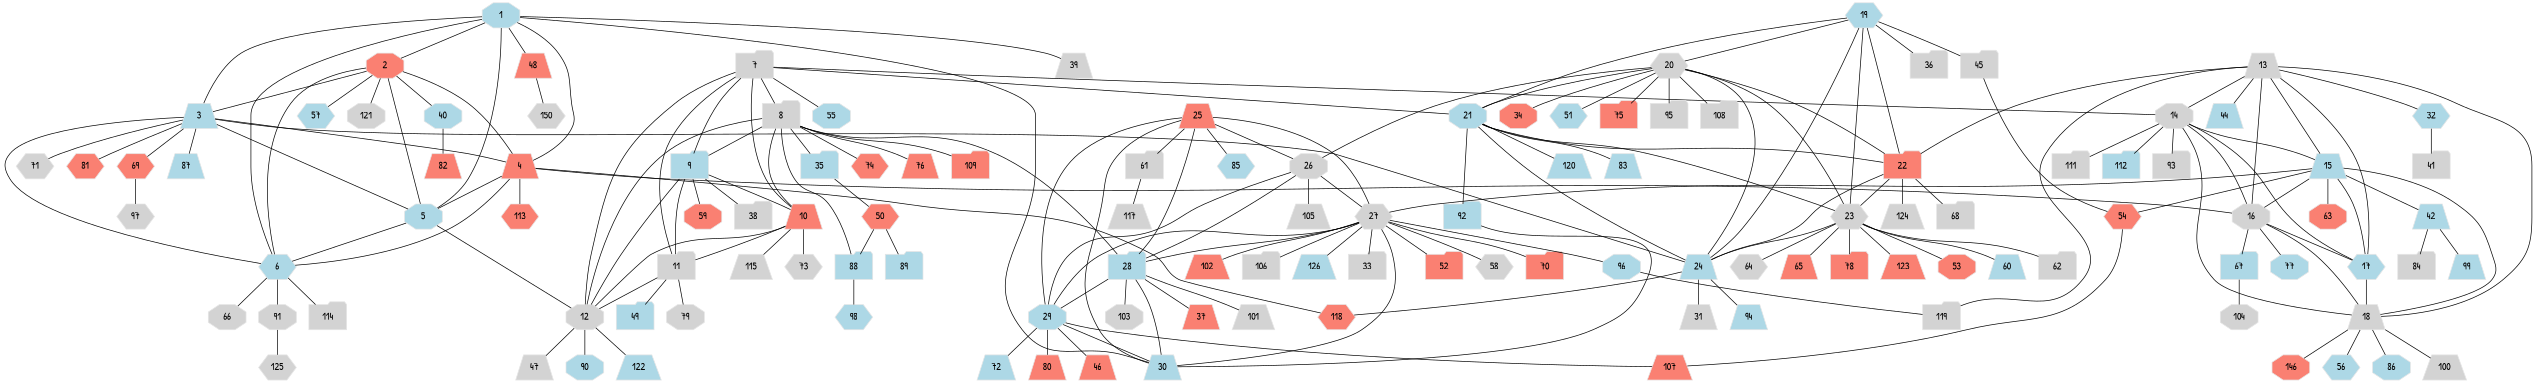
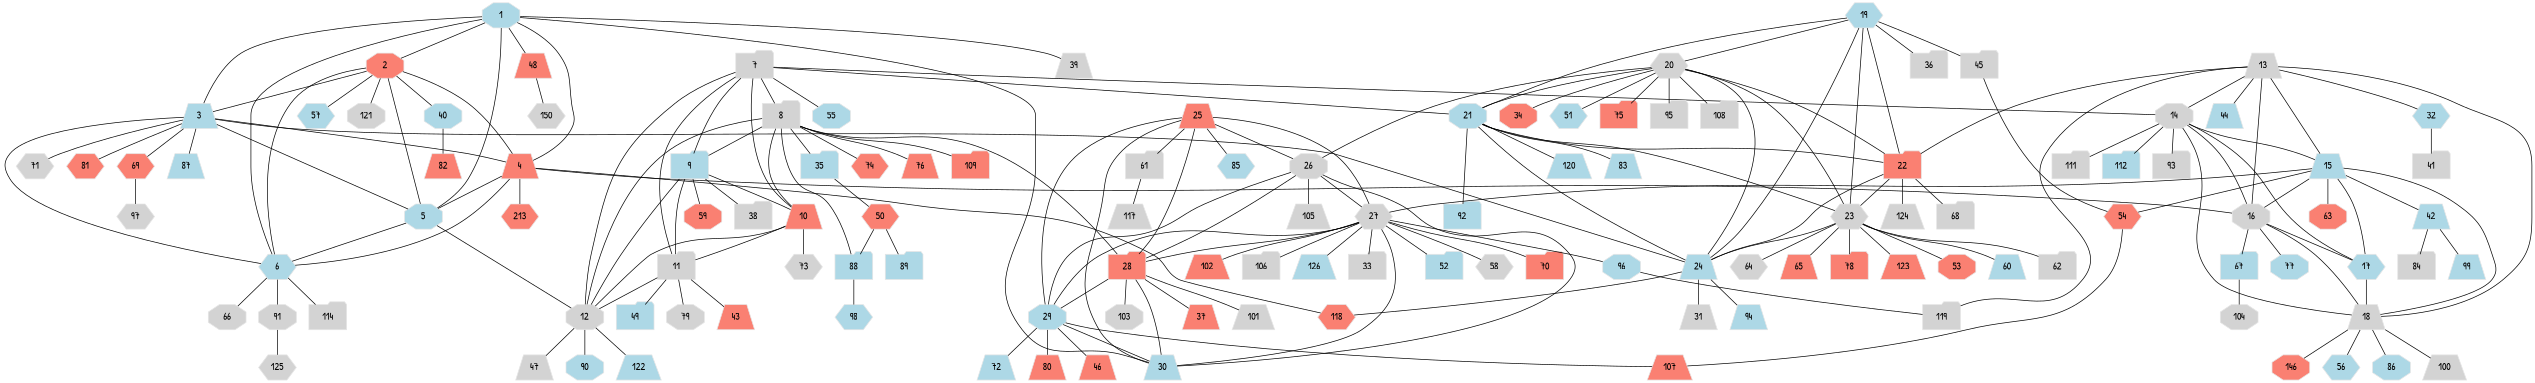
edge "13" -- "17": removed
node "113": label "113" -> "213"
node "115": removed
node "28": fillcolor lightblue -> salmon
node "52": fillcolor salmon -> lightblue
node "43": added
edge "92" -- "30": now "26" -- "30"
